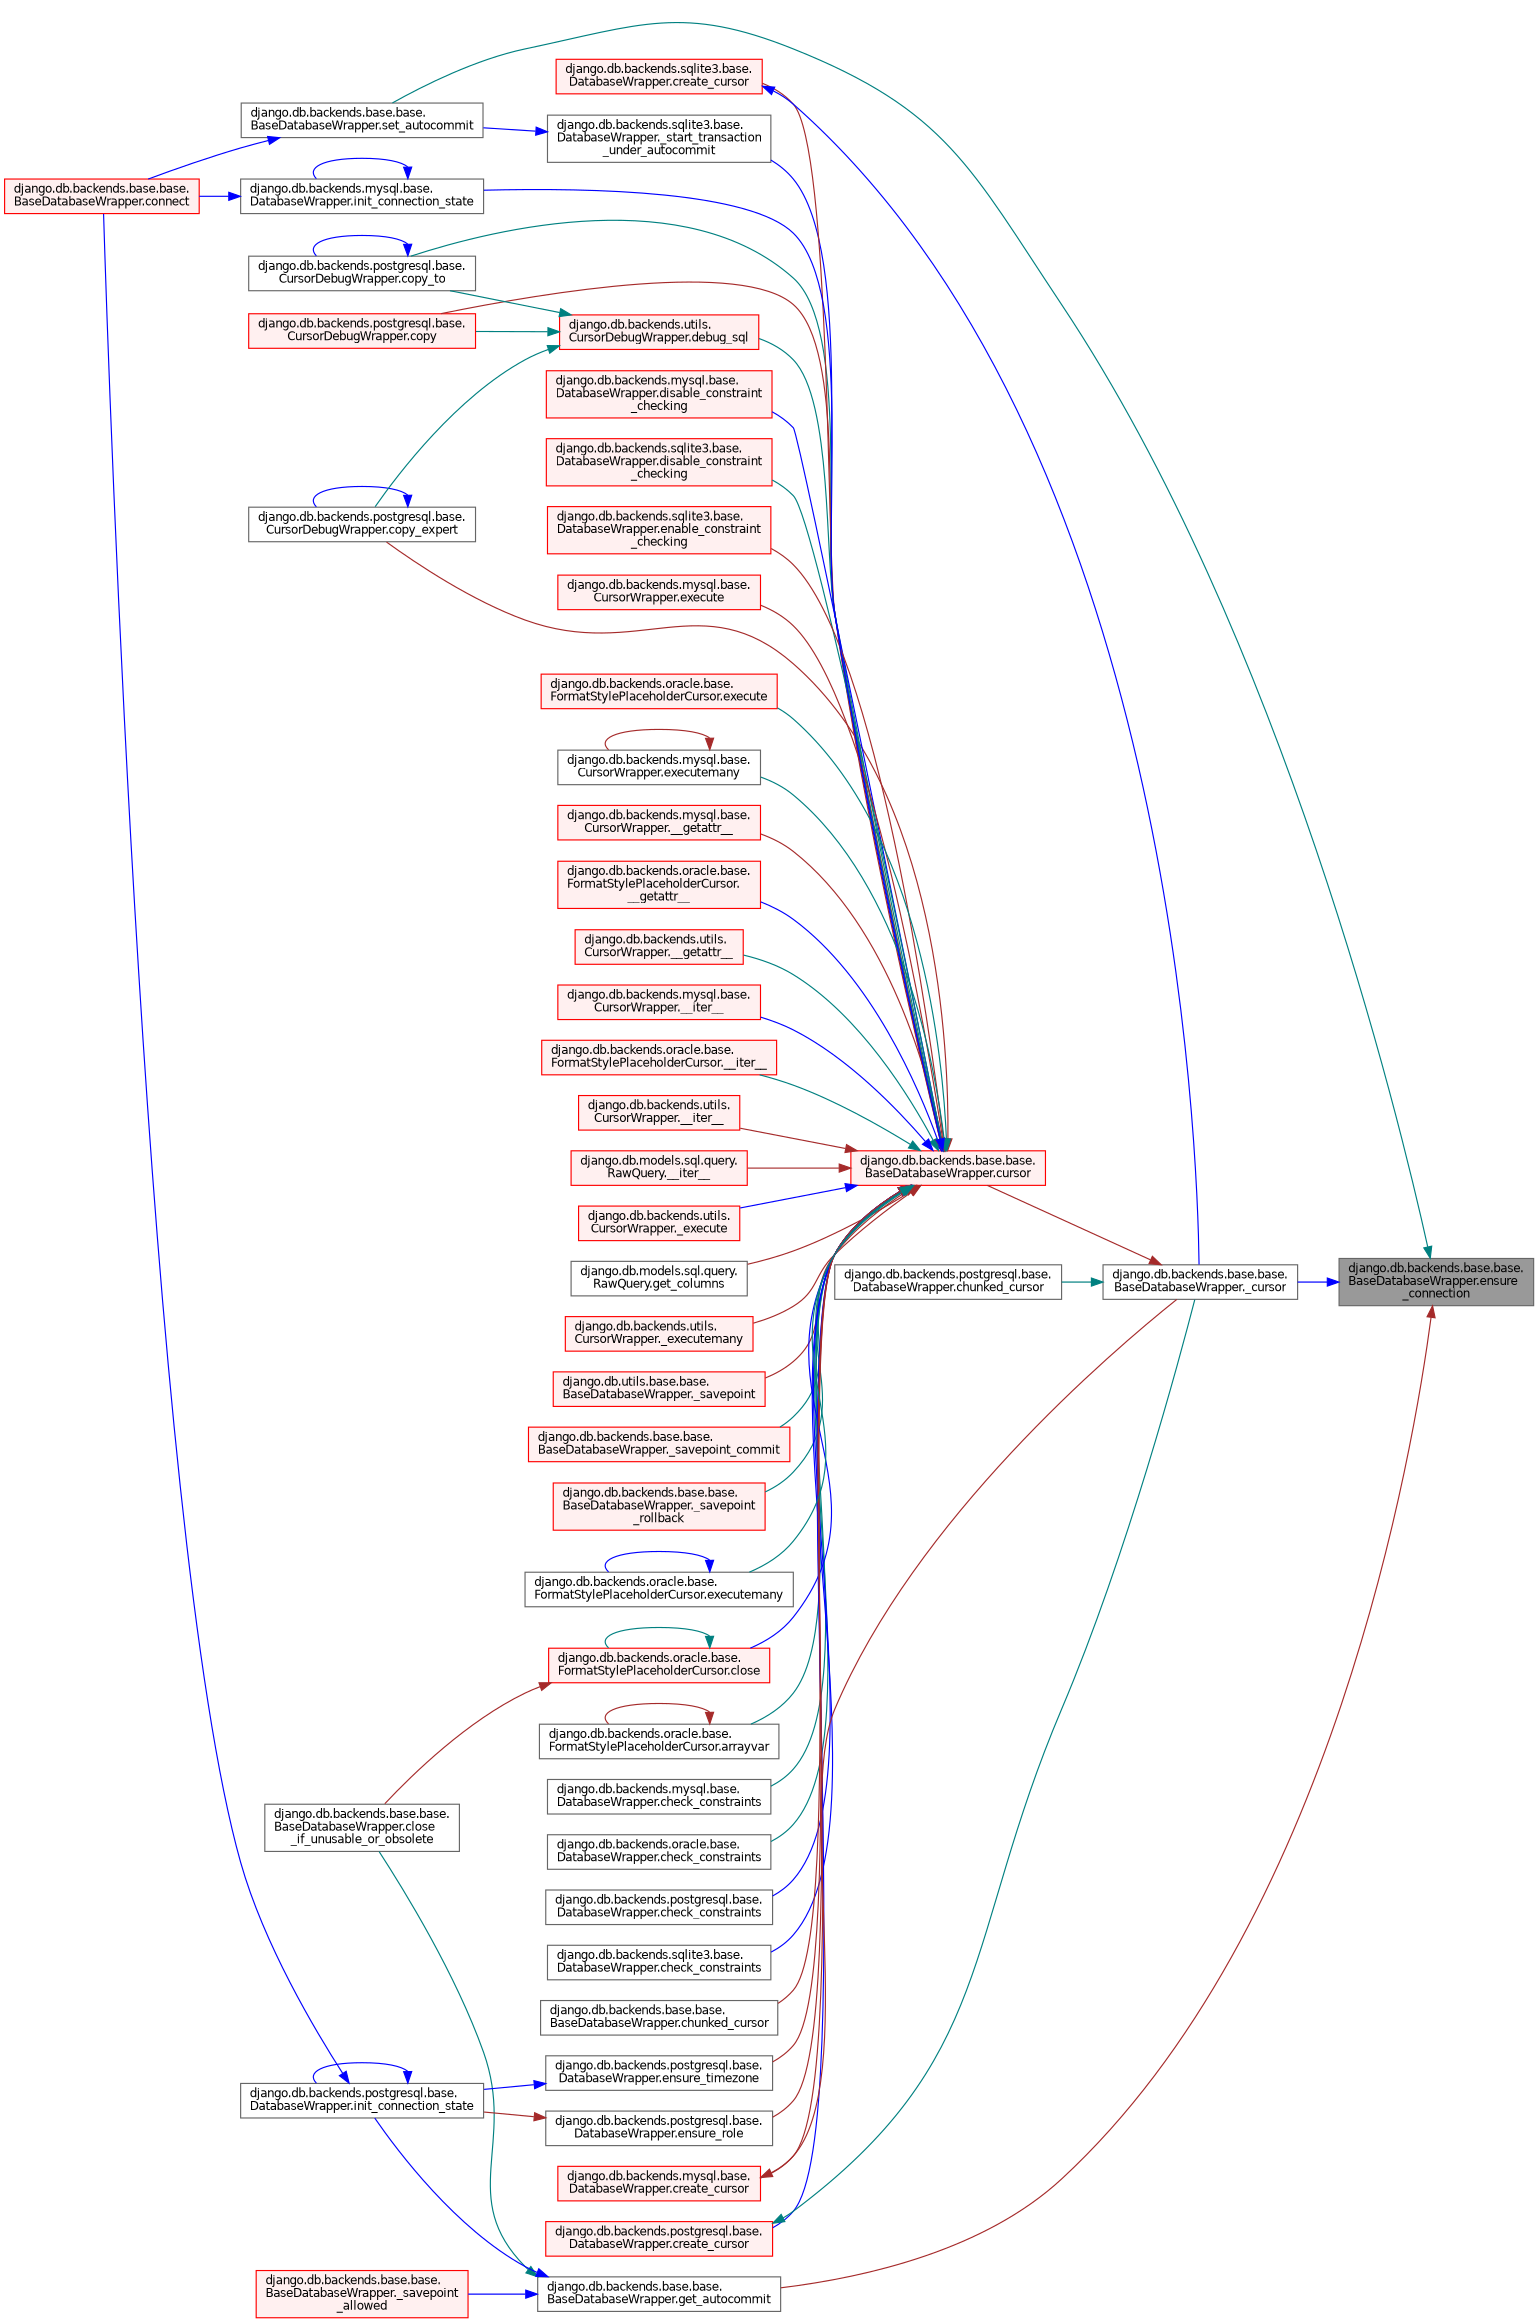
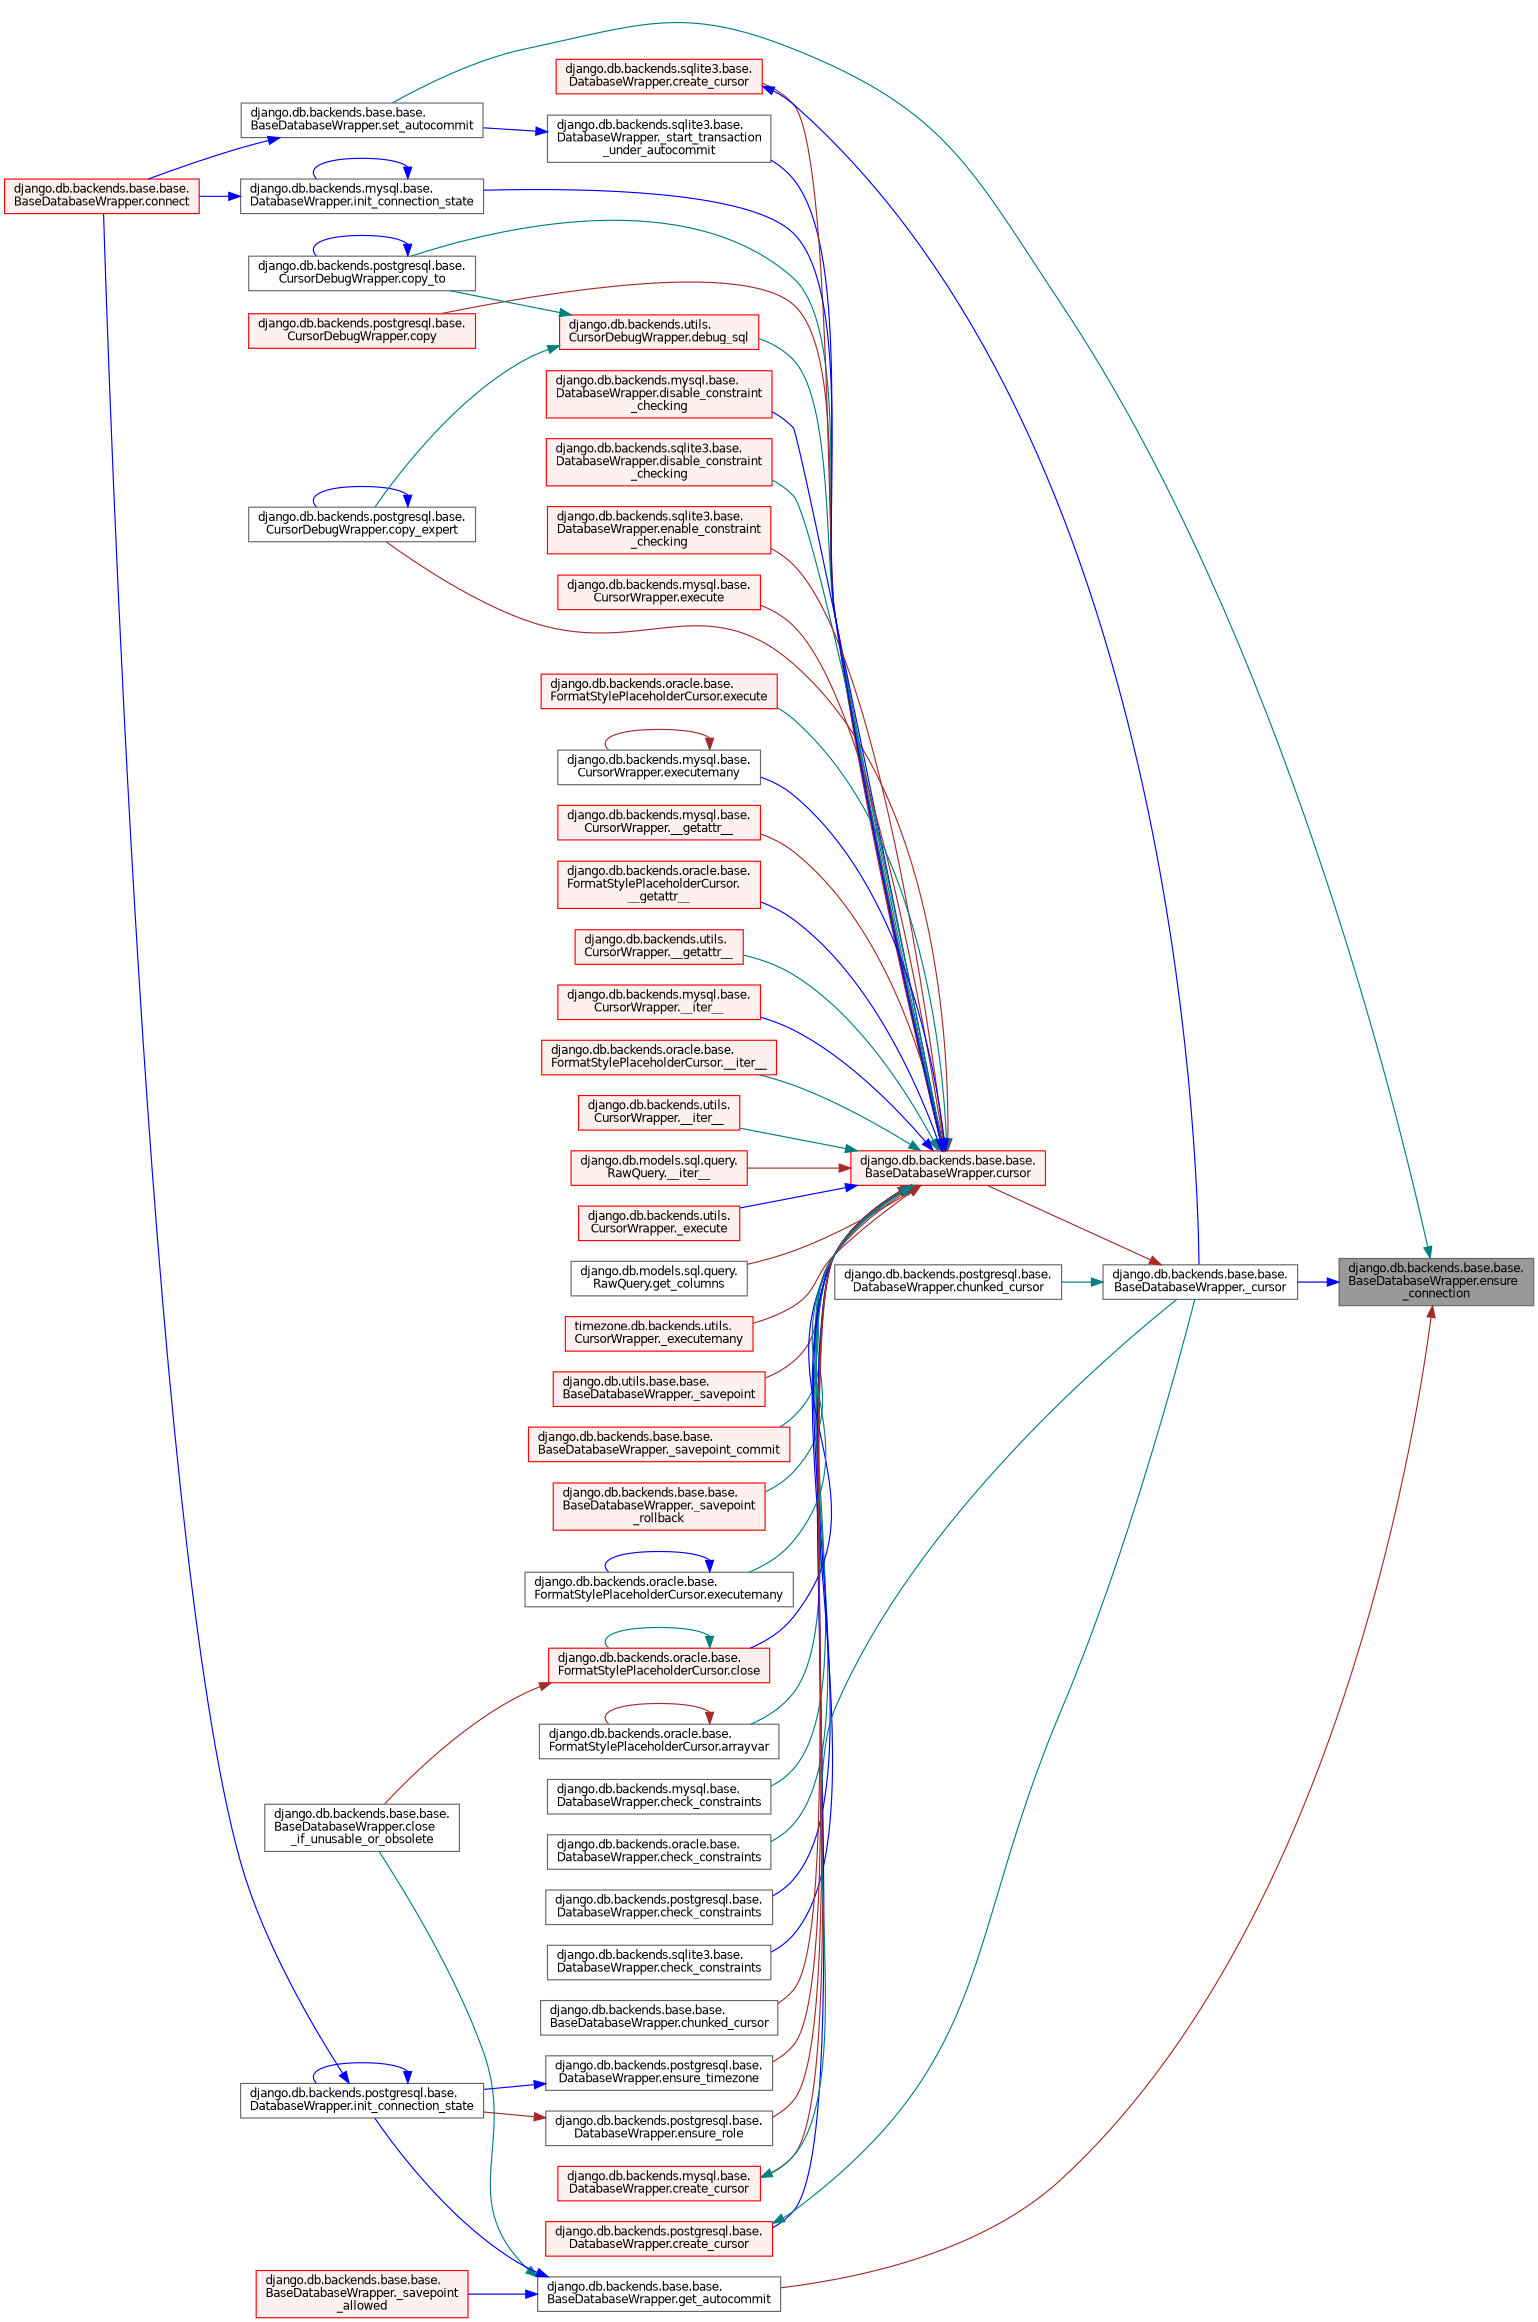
edge "django.db.backends.postgresql.base. CursorDebugWrapper.copy" -> "django.db.backends.utils. CursorDebugWrapper.debug_sql": removed
edge "django.db.backends.mysql.base. CursorWrapper.executemany" -> "django.db.backends.base.base. BaseDatabaseWrapper.cursor": color teal -> blue
edge "django.db.backends.utils. CursorWrapper.__iter__" -> "django.db.backends.base.base. BaseDatabaseWrapper.cursor": color brown -> teal
node "django.db.backends.utils. CursorWrapper._executemany": label "django.db.backends.utils. CursorWrapper._executemany" -> "timezone.db.backends.utils. CursorWrapper._executemany"
edge "django.db.backends.base.base. BaseDatabaseWrapper._cursor" -> "django.db.backends.mysql.base. DatabaseWrapper.create_cursor": color brown -> teal
